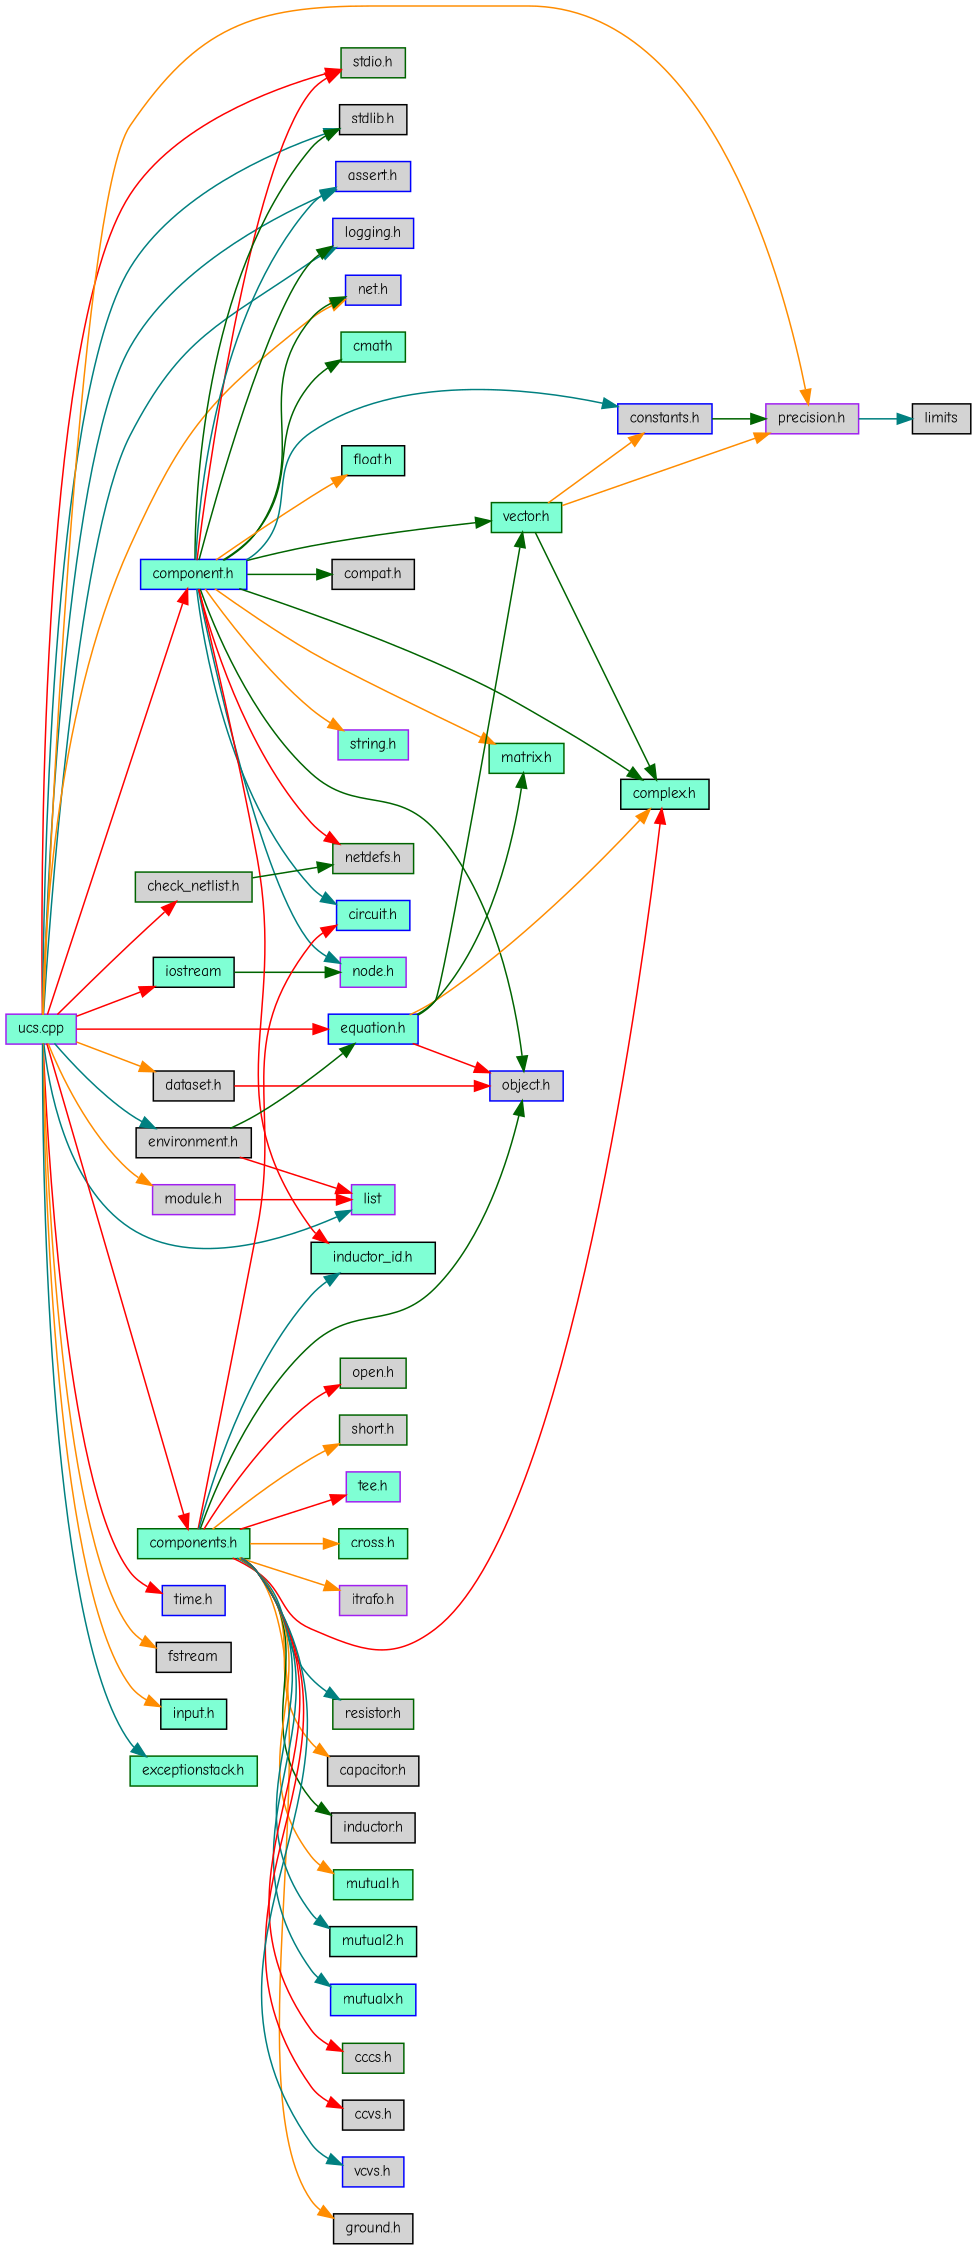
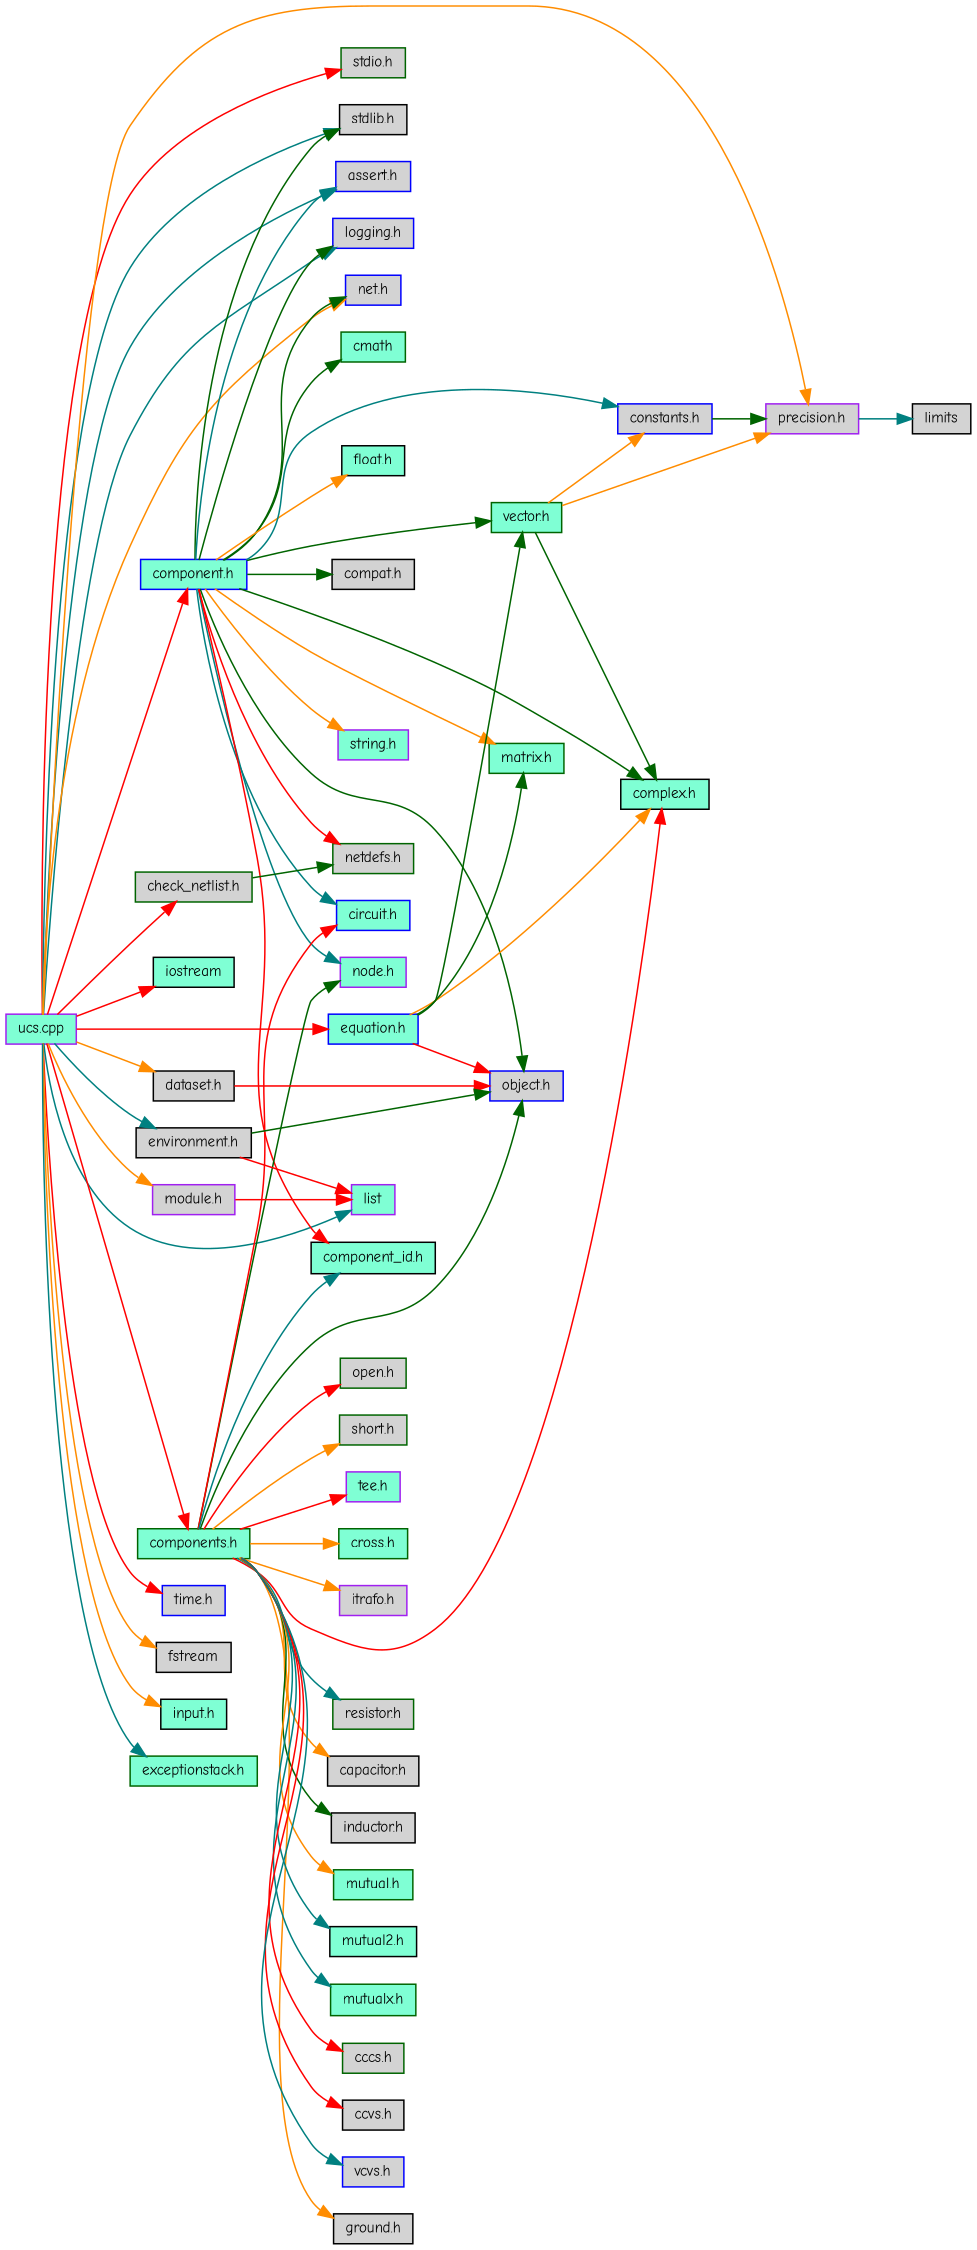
edge "component.h" -> "stdio.h": removed
edge "iostream" -> "node.h": now "components.h" -> "node.h"
edge "environment.h" -> "equation.h": now "environment.h" -> "object.h"
node "inductor_id.h": label "inductor_id.h" -> "component_id.h"
node "mutualx.h": color blue -> darkgreen
